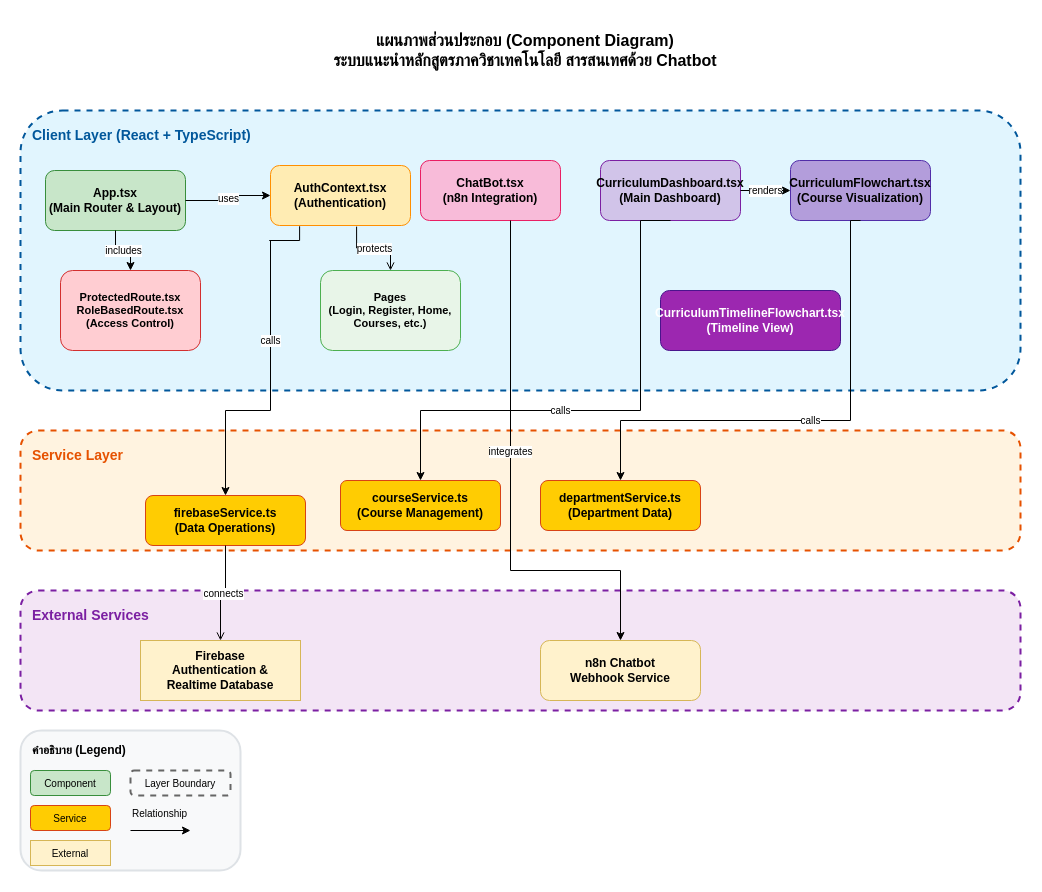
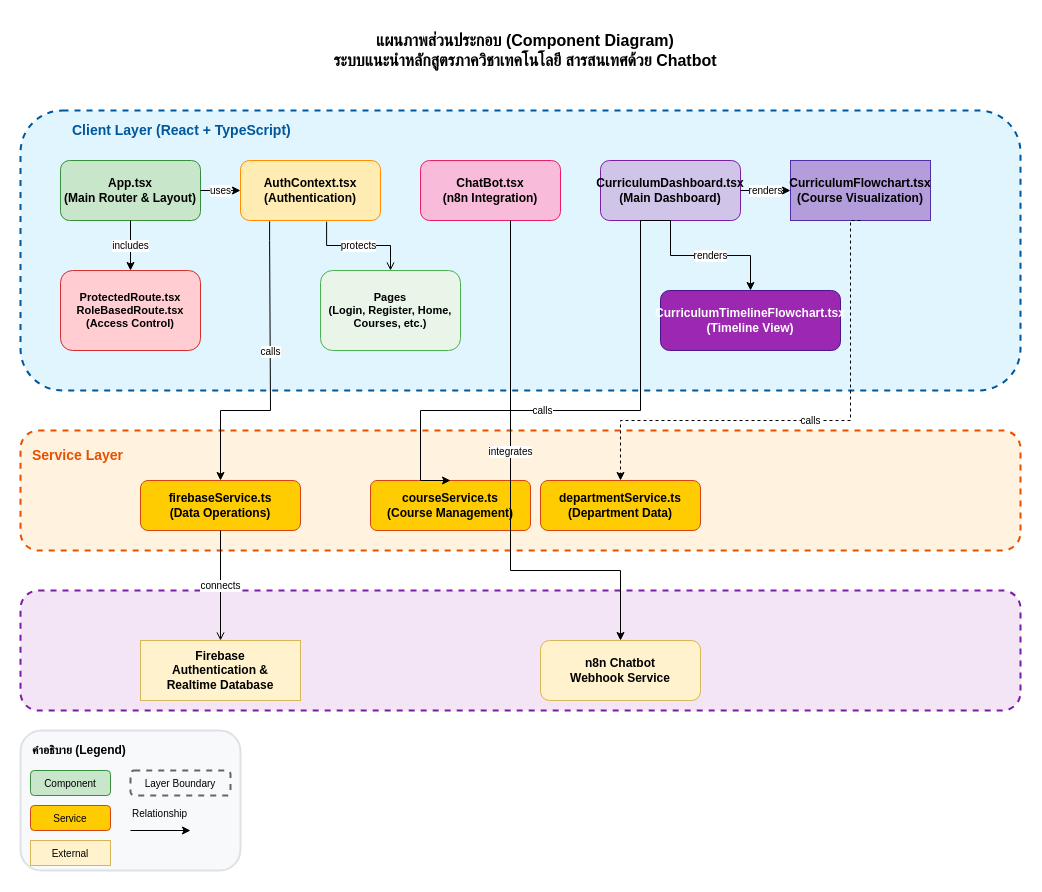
node "Client Layer (React + TypeScript)": moved (156, 136) -> (196, 131)
node "CurriculumFlowchart.tsx (Course Visualization)": shape rounded rectangle -> rectangle
node "AuthContext.tsx (Authentication)": moved (341, 196) -> (311, 191)
node "App.tsx (Main Router & Layout)": moved (116, 201) -> (131, 191)
edge "CurriculumDashboard.tsx (Main Dashboard)" -> "CurriculumTimelineFlowchart.tsx (Timeline View)": added, label "renders"
edge "CurriculumFlowchart.tsx (Course Visualization)" -> "departmentService.ts (Department Data)": style solid -> dashed
node "courseService.ts (Course Management)": moved (421, 506) -> (451, 506)
node "firebaseService.ts (Data Operations)": moved (226, 521) -> (221, 506)
node "External Services": removed
